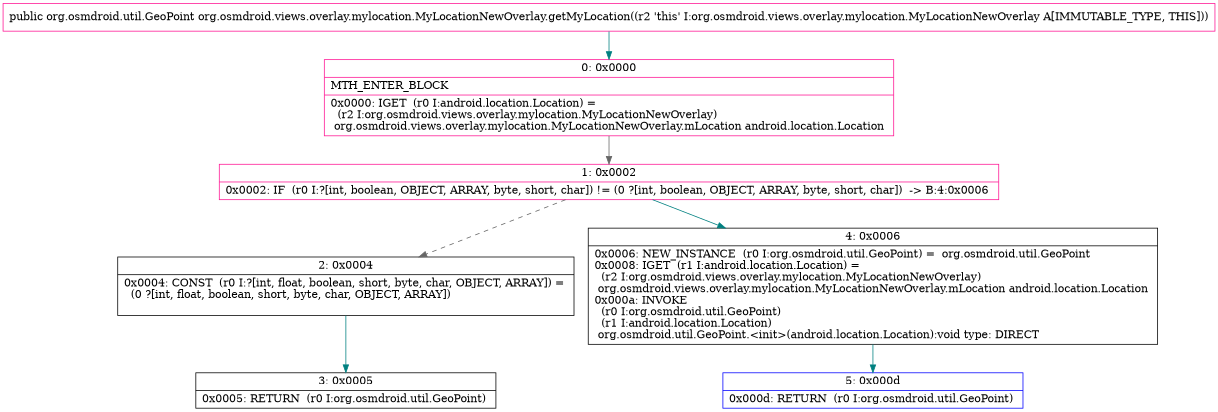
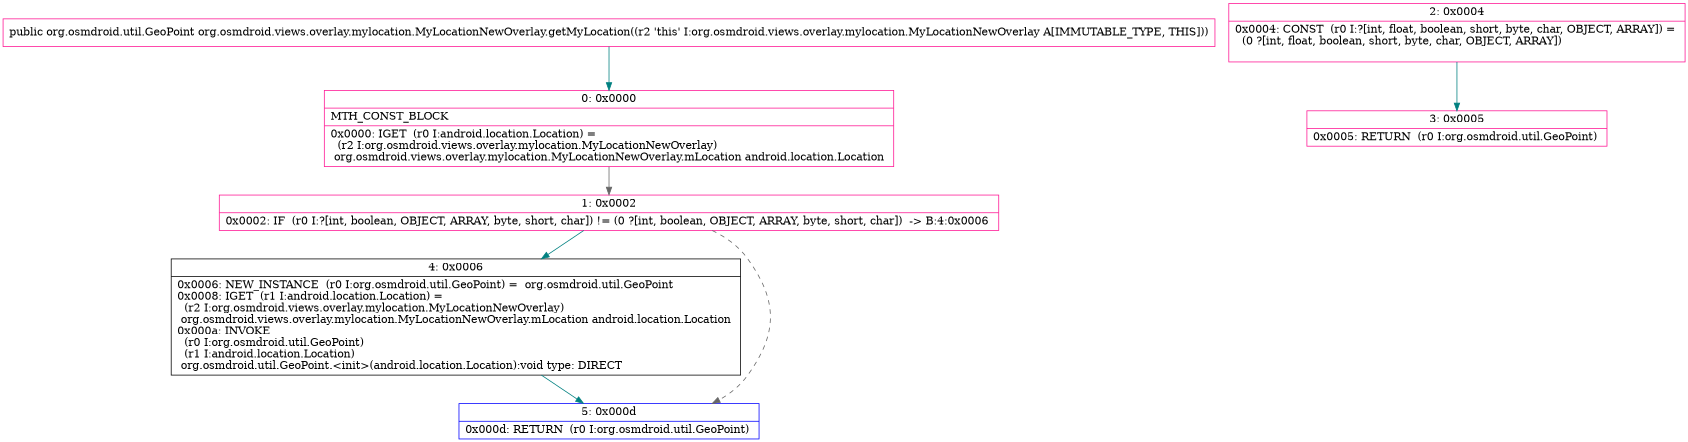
node "0: 0x0000": text "MTH_ENTER_BLOCK" -> "MTH_CONST_BLOCK"
edge "1: 0x0002" -> "2: 0x0004": now "1: 0x0002" -> "5: 0x000d"
node "2: 0x0004": color black -> deeppink
node "3: 0x0005": color black -> deeppink
